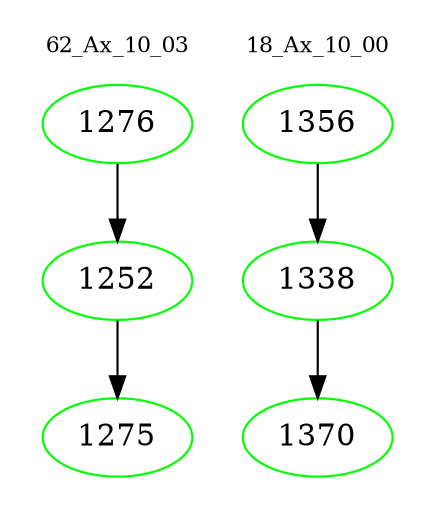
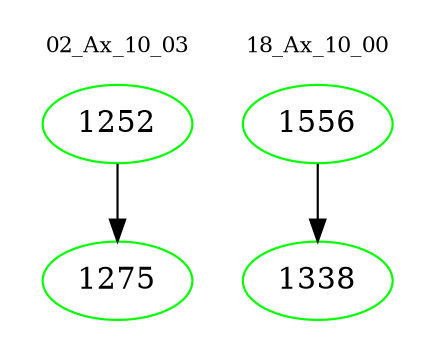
cluster "62_Ax_10_03": label "62_Ax_10_03" -> "02_Ax_10_03"
node "1276": removed
node "1356": label "1356" -> "1556"
node "1370": removed
